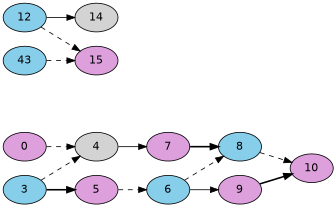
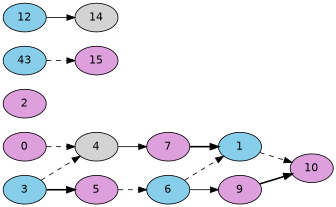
edge "12" -> "15": removed
node "2": added
node "8": label "8" -> "1"
